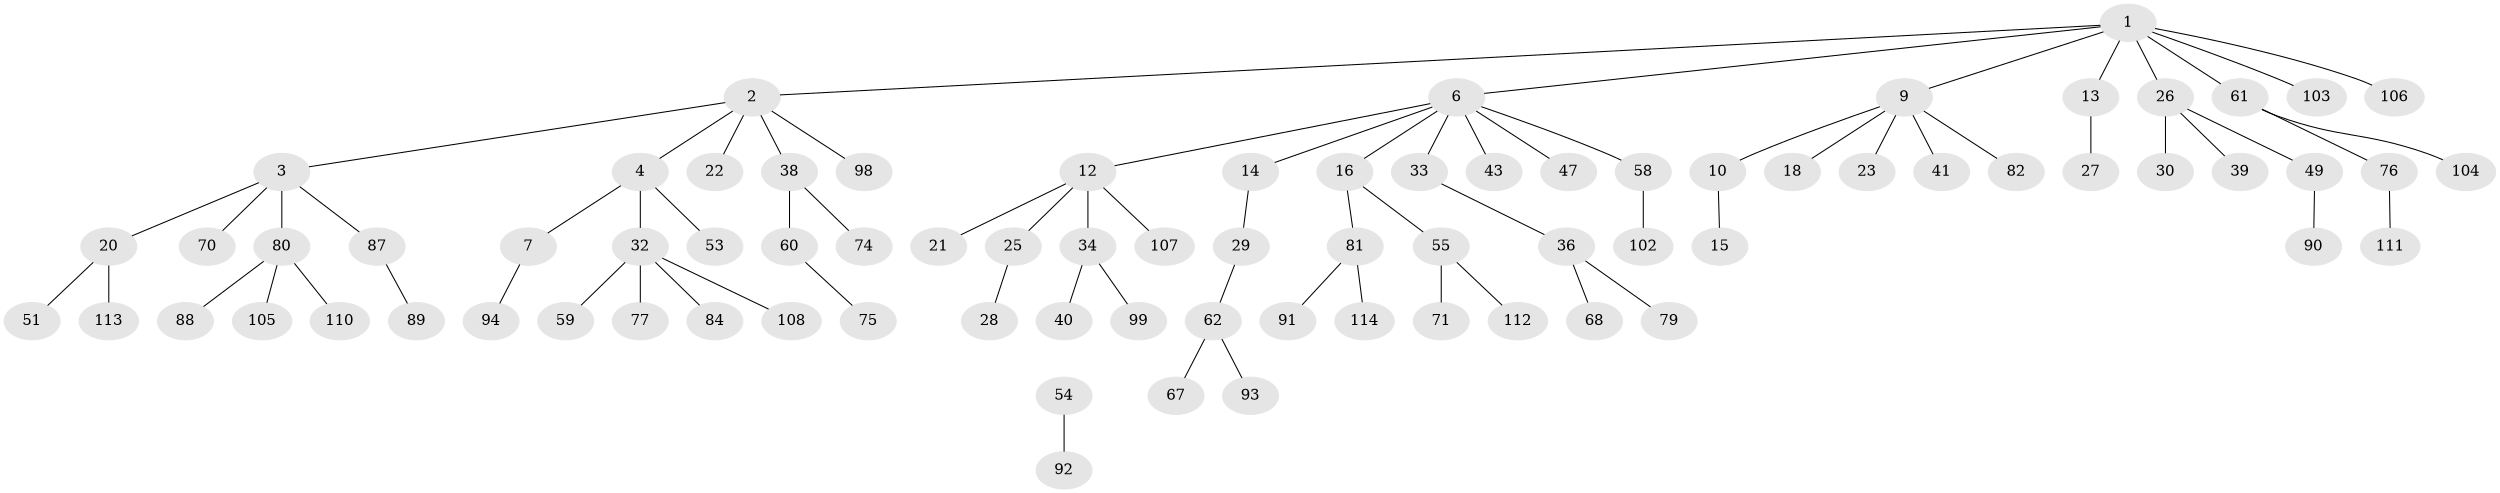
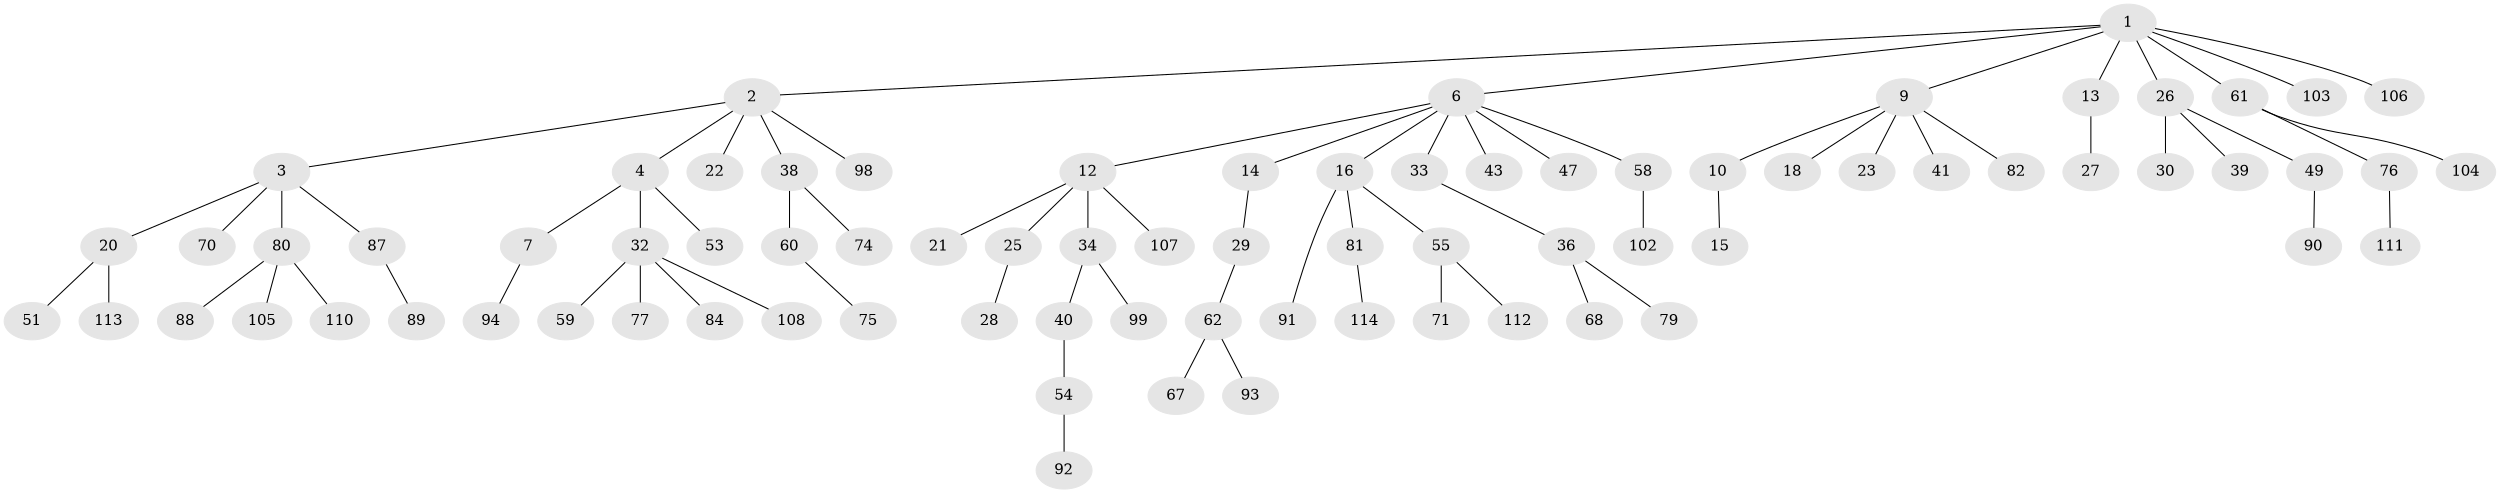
edge "81" -- "91": now "16" -- "91"
edge "40" -- "54": added
